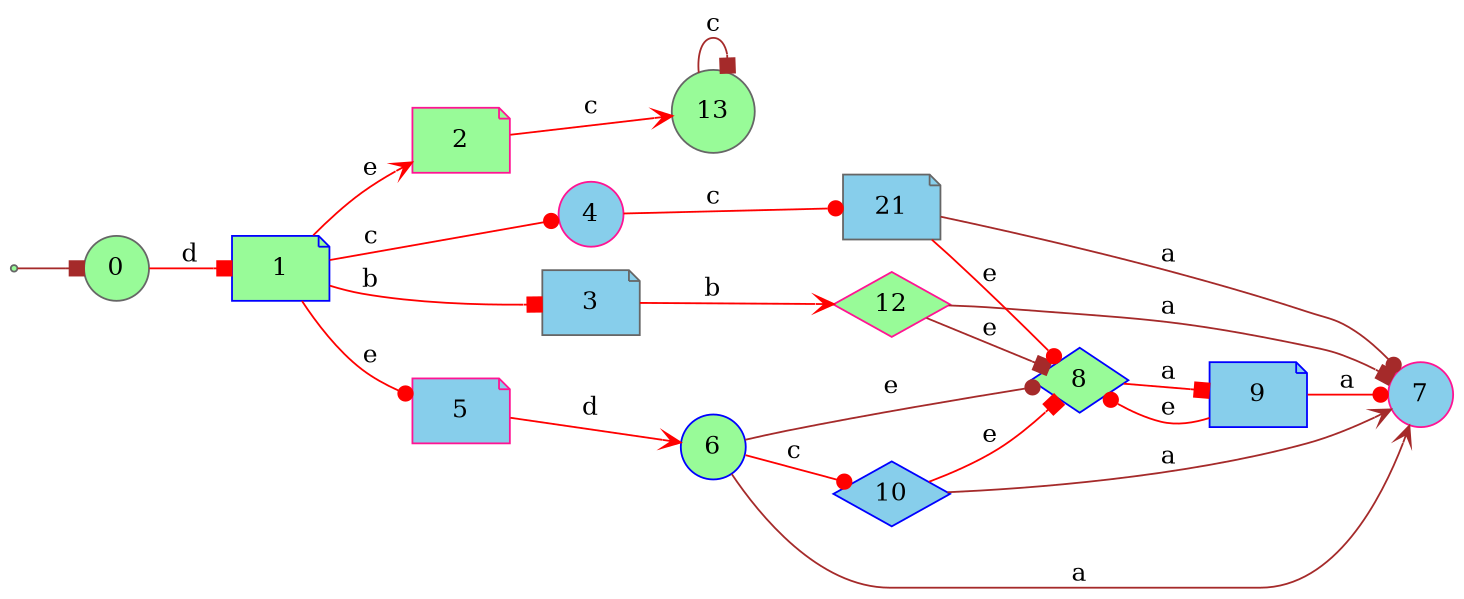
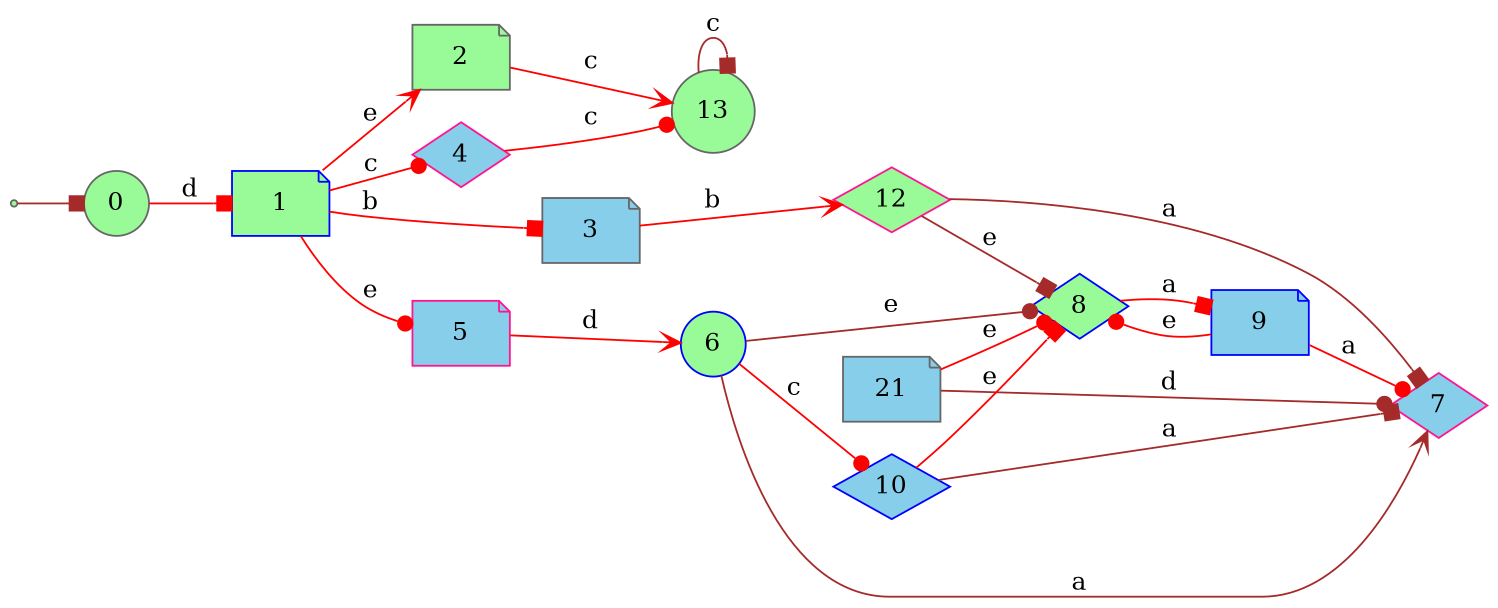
node "2": color deeppink -> gray40
edge "4" -> "21": now "4" -> "13"
node "4": shape circle -> diamond
edge "21" -> "7": label "a" -> "d"
node "7": shape circle -> diamond
edge "10" -> "7": arrowhead vee -> box
